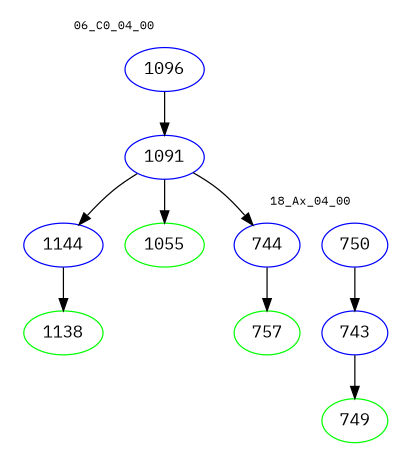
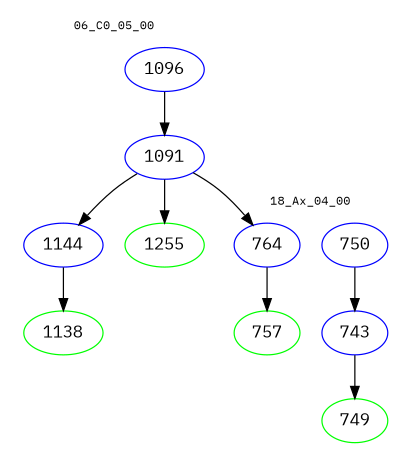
cluster "06_C0_04_00": label "06_C0_04_00" -> "06_C0_05_00"
node "1055": label "1055" -> "1255"
node "744": label "744" -> "764"
